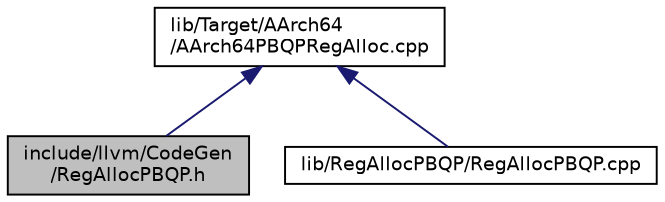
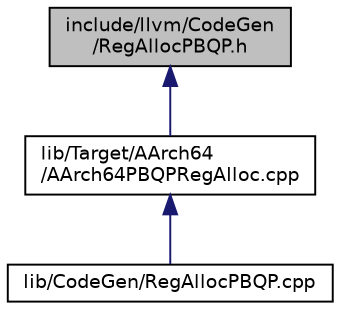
edge "include/llvm/CodeGen /RegAllocPBQP.h" -> "lib/Target/AArch64 /AArch64PBQPRegAlloc.cpp": reversed
node "lib/RegAllocPBQP/RegAllocPBQP.cpp": label "lib/RegAllocPBQP/RegAllocPBQP.cpp" -> "lib/CodeGen/RegAllocPBQP.cpp"
